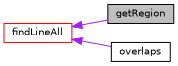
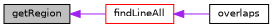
edge "getRegion" -> "findLineAll": reversed
